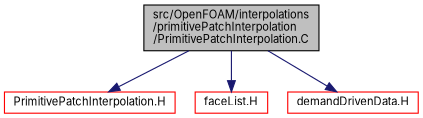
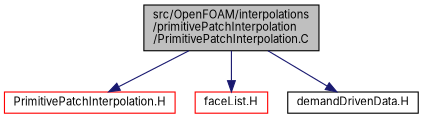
node "demandDrivenData.H": color red -> black
